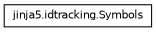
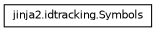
node "jinja5.idtracking.Symbols": label "jinja5.idtracking.Symbols" -> "jinja2.idtracking.Symbols"
